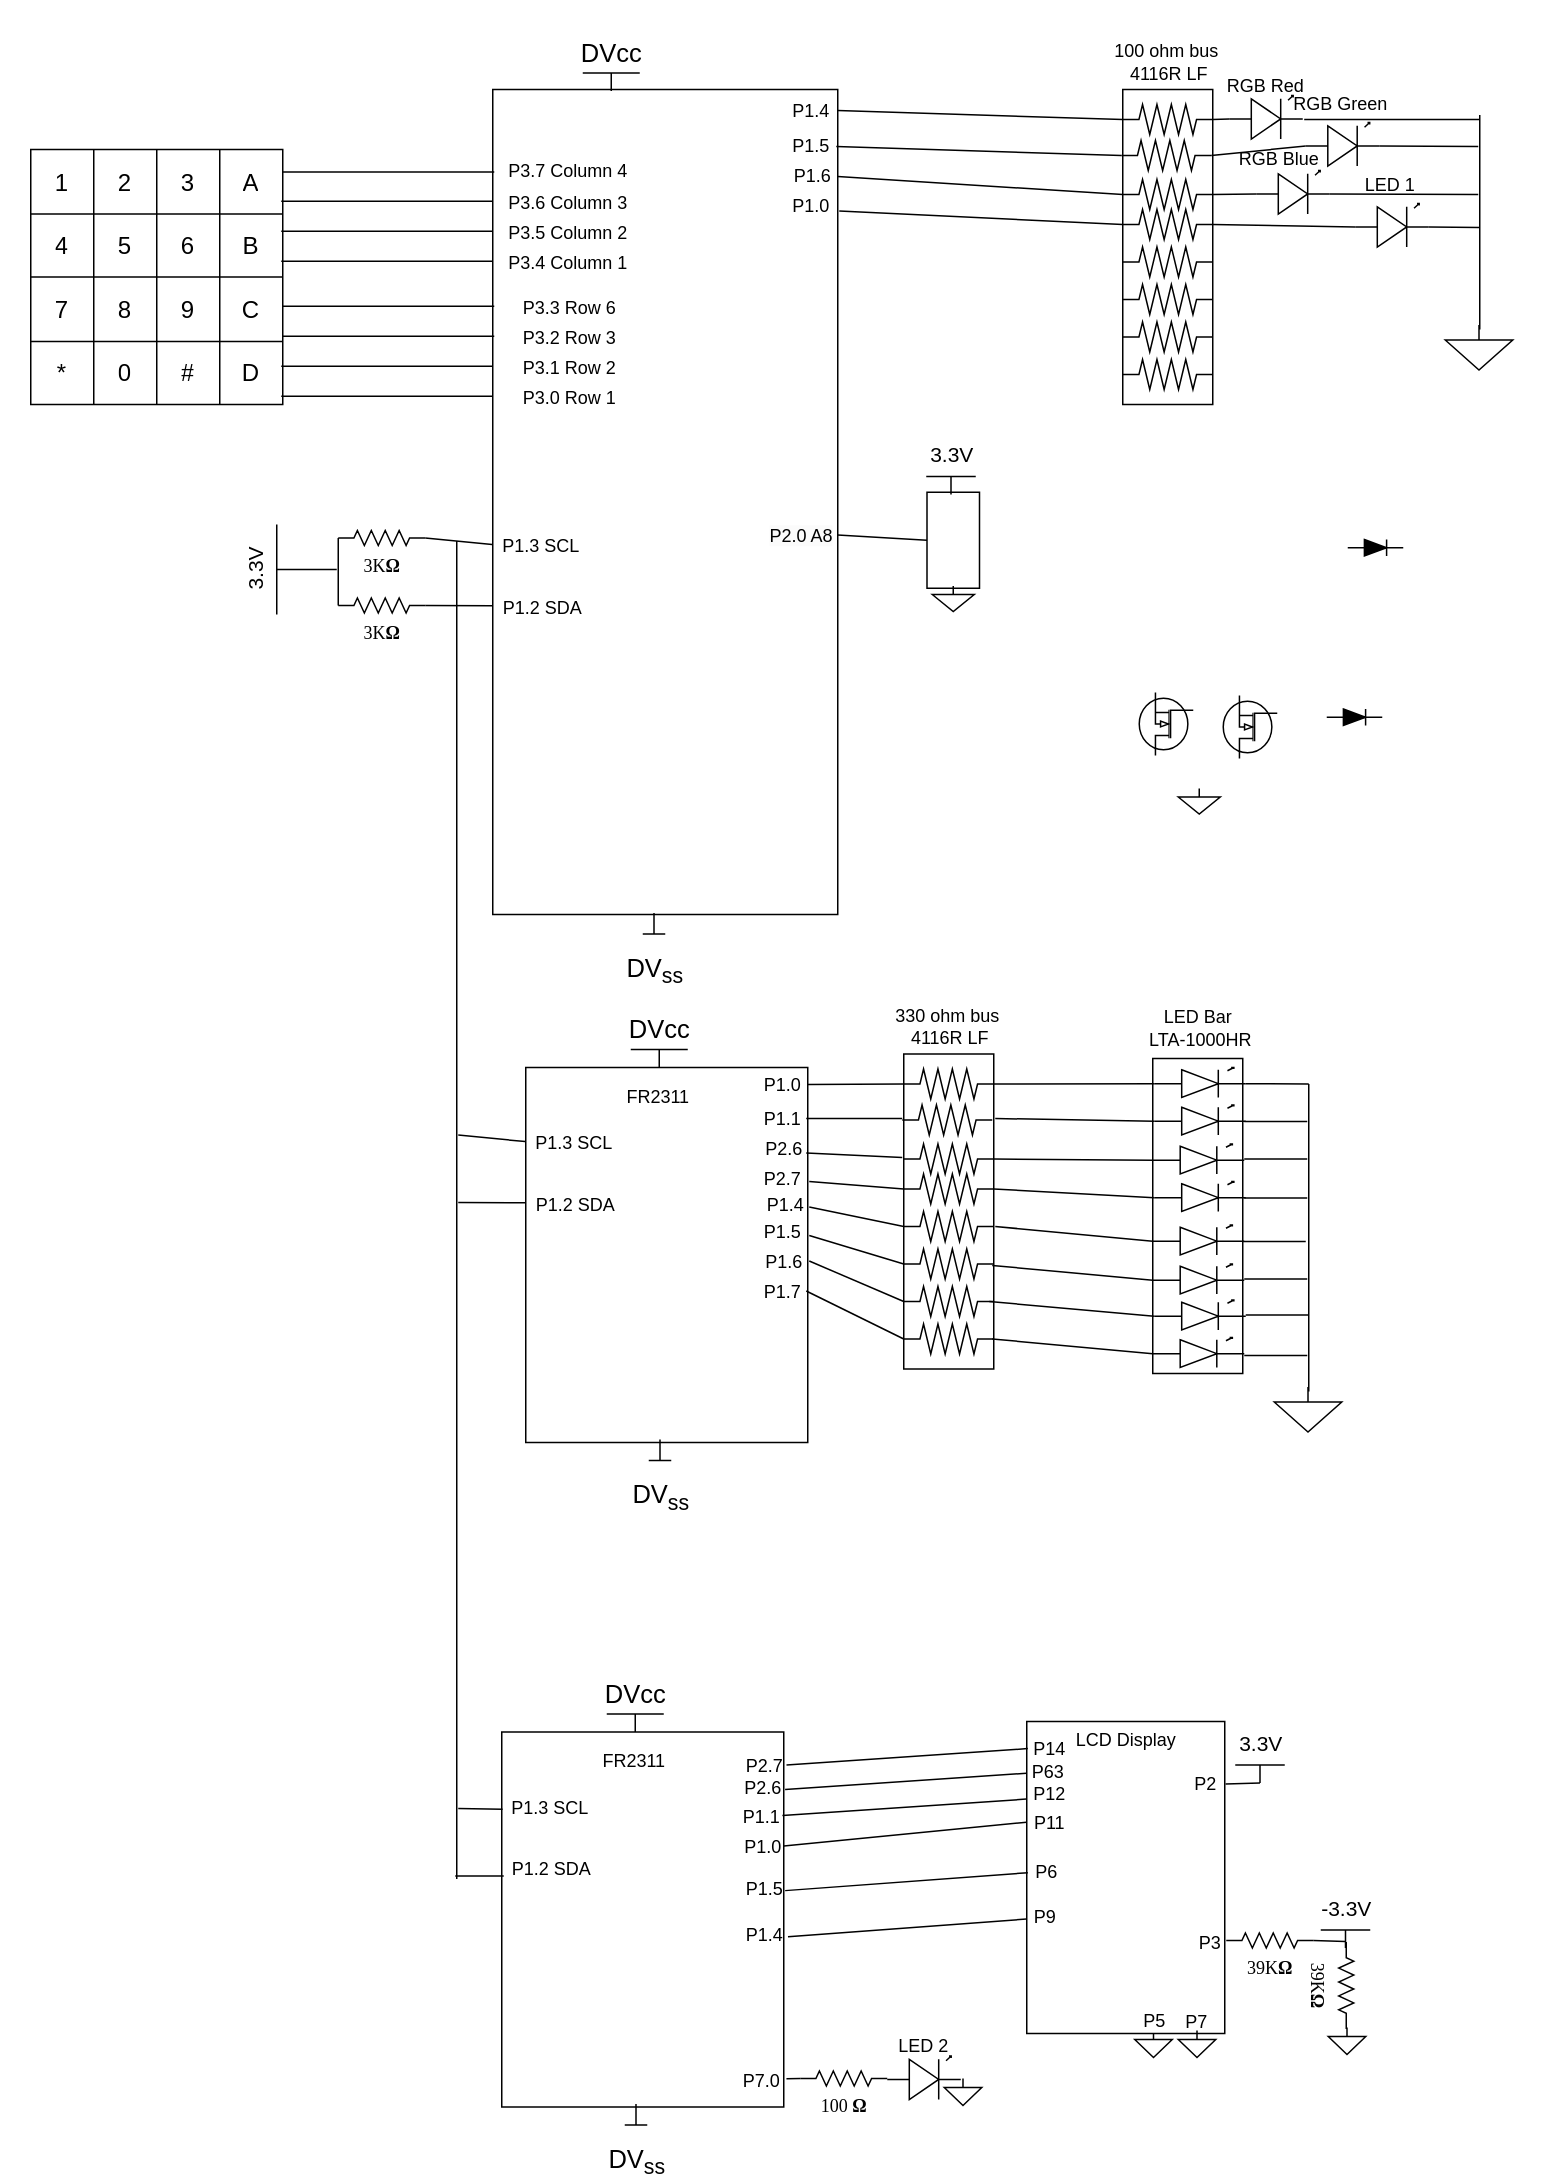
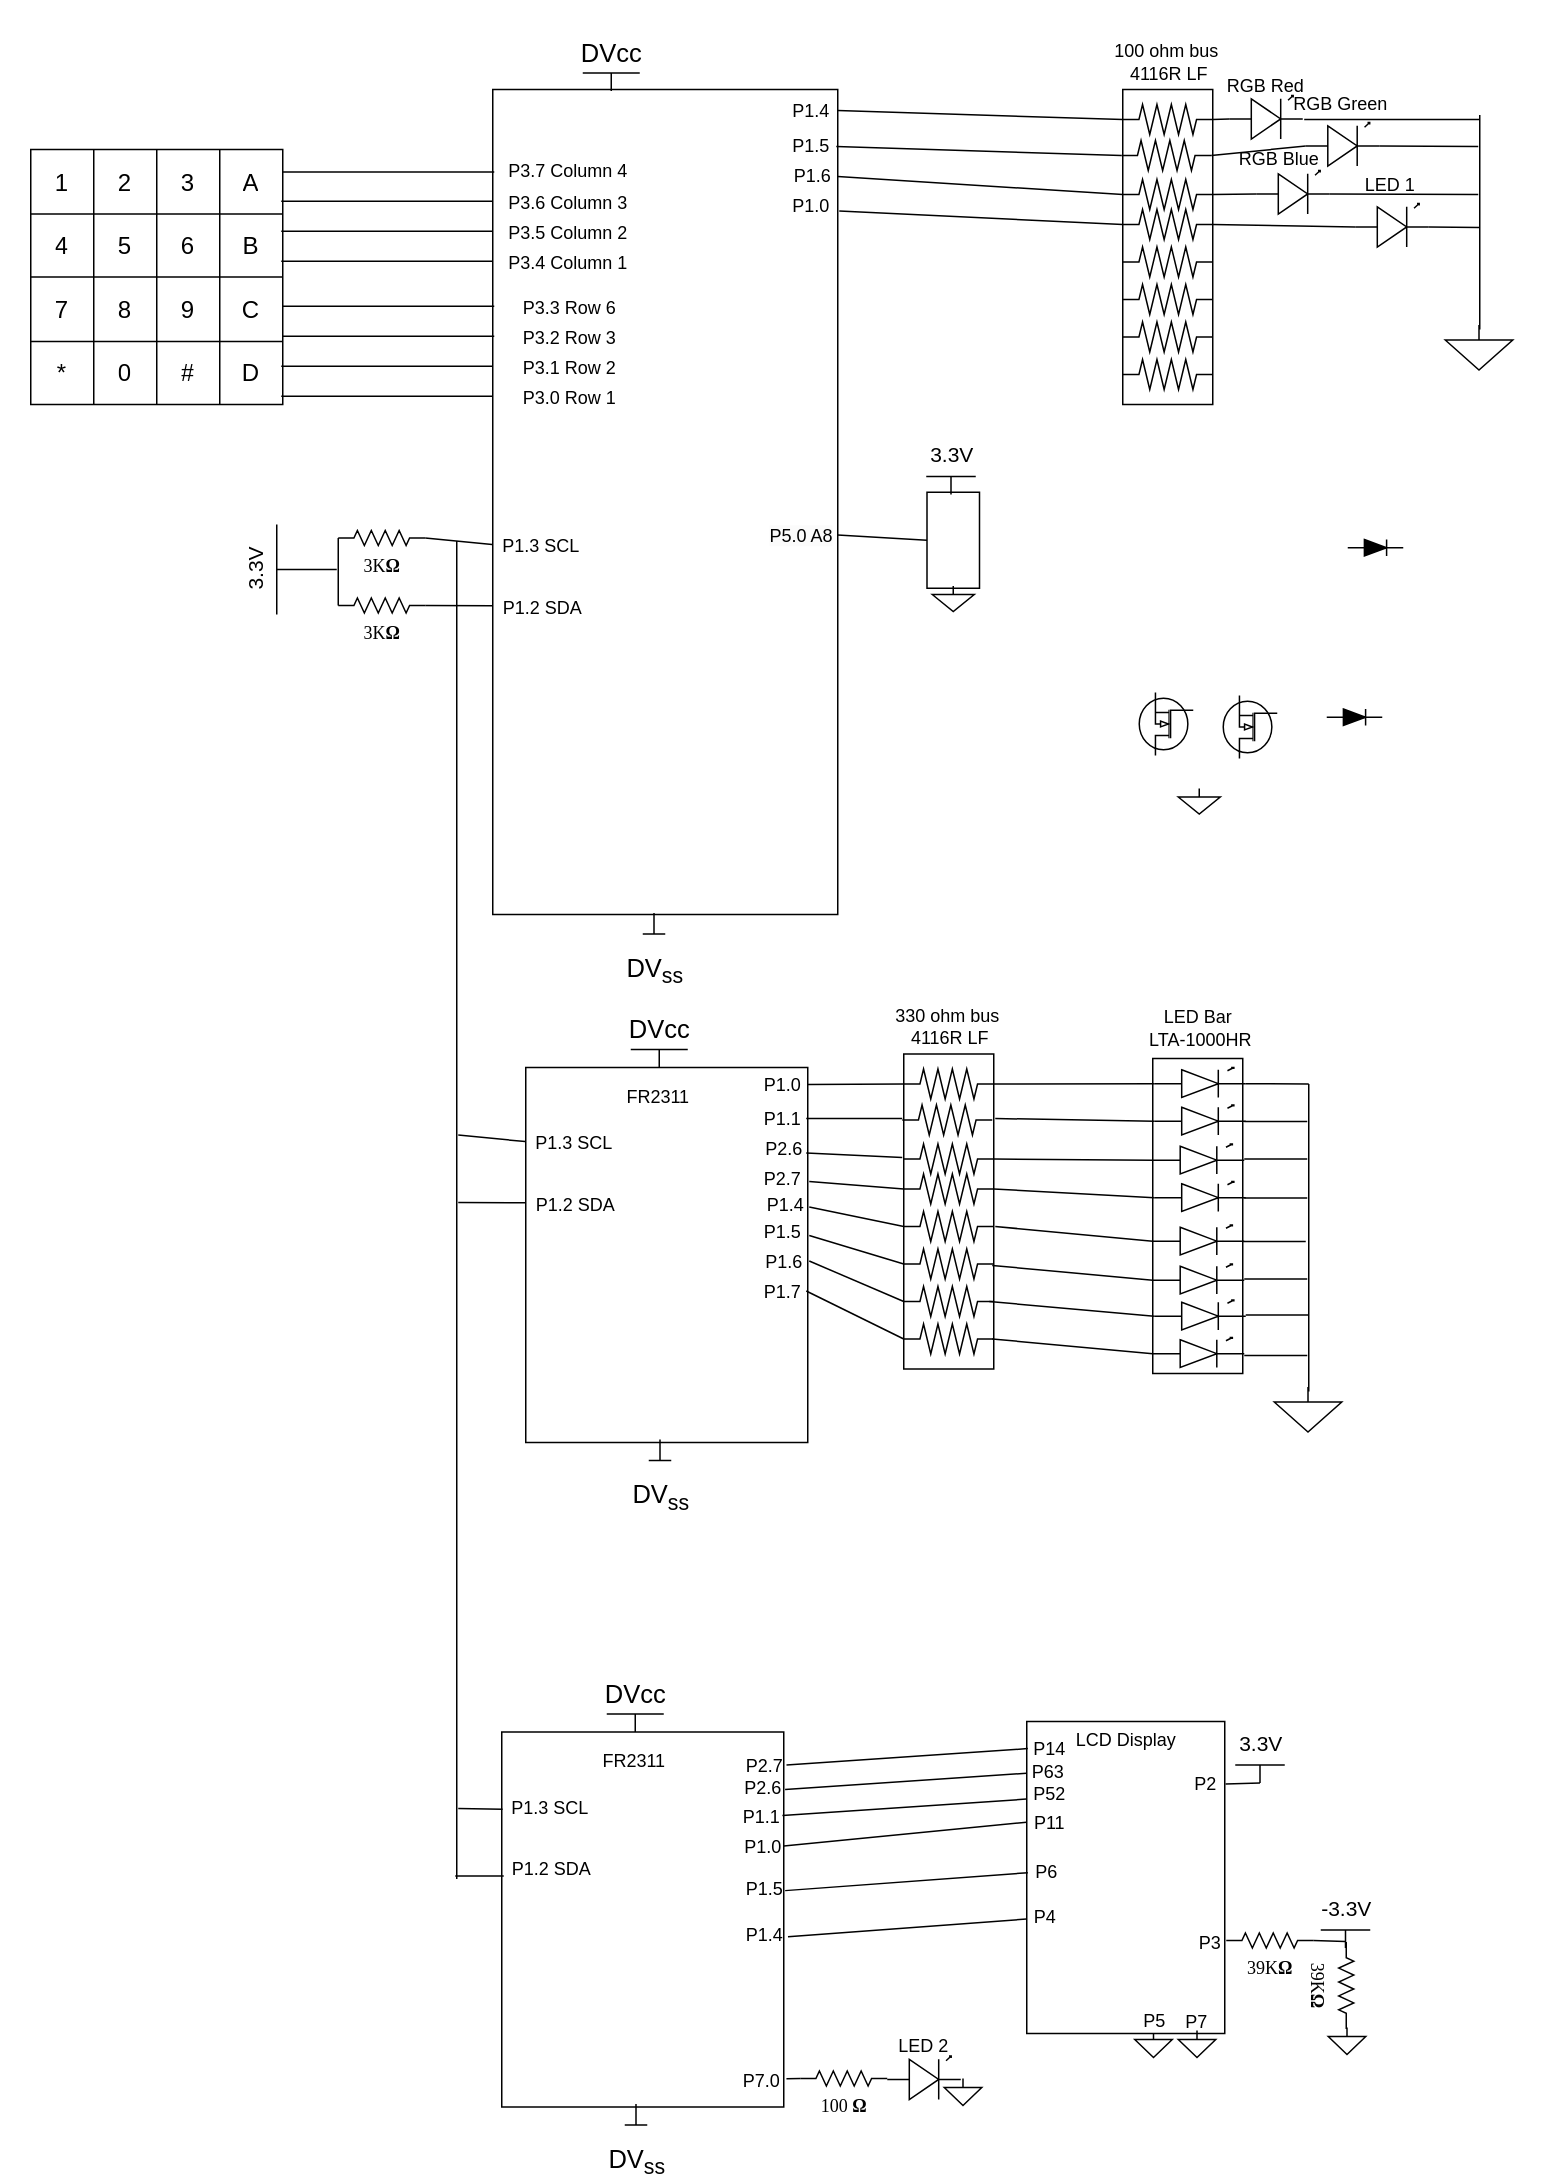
node "P2.0 A8": label "P2.0 A8" -> "P5.0 A8"
node "P12": label "P12" -> "P52"
node "P9": label "P9" -> "P4"
